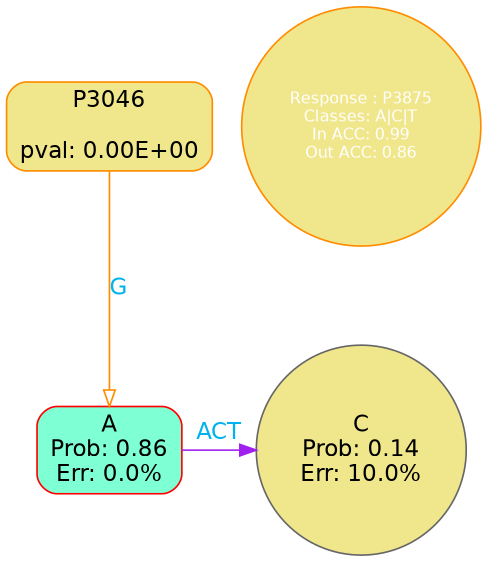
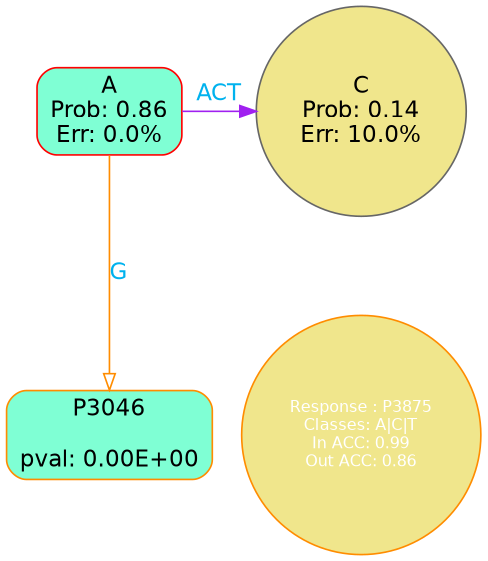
node "P3046 pval: 0.00E+00": fillcolor khaki -> aquamarine
edge "P3046 pval: 0.00E+00" -> "A Prob: 0.86 Err: 0.0%": reversed
